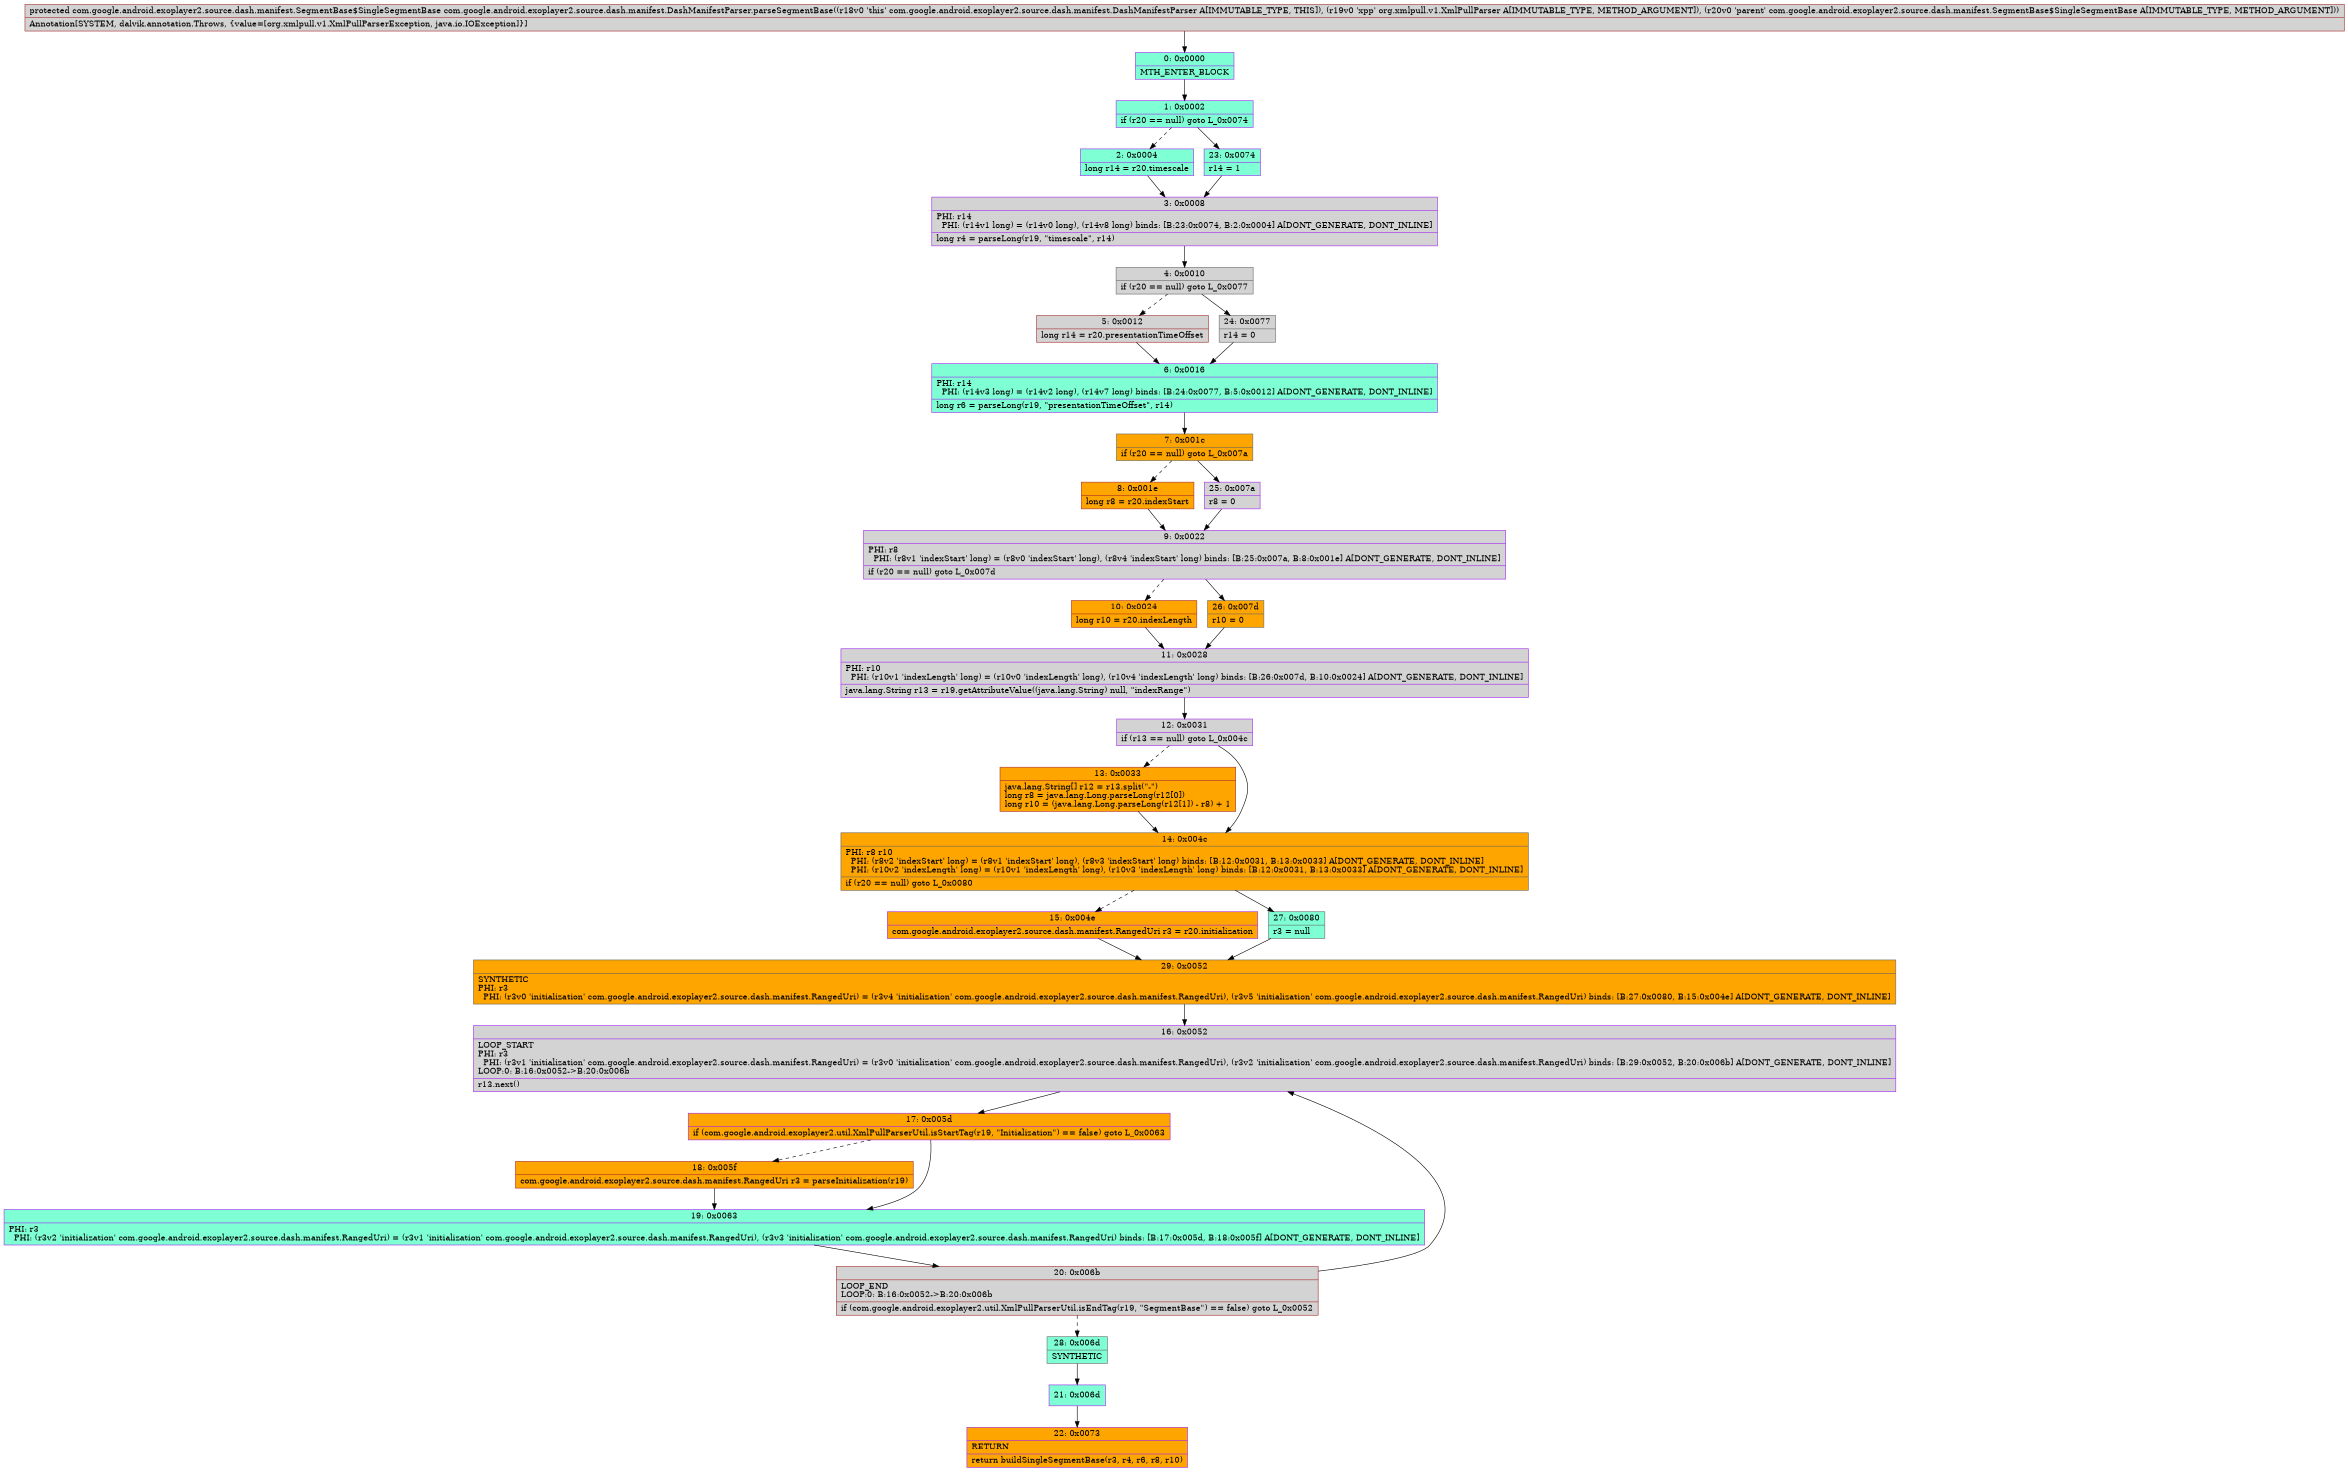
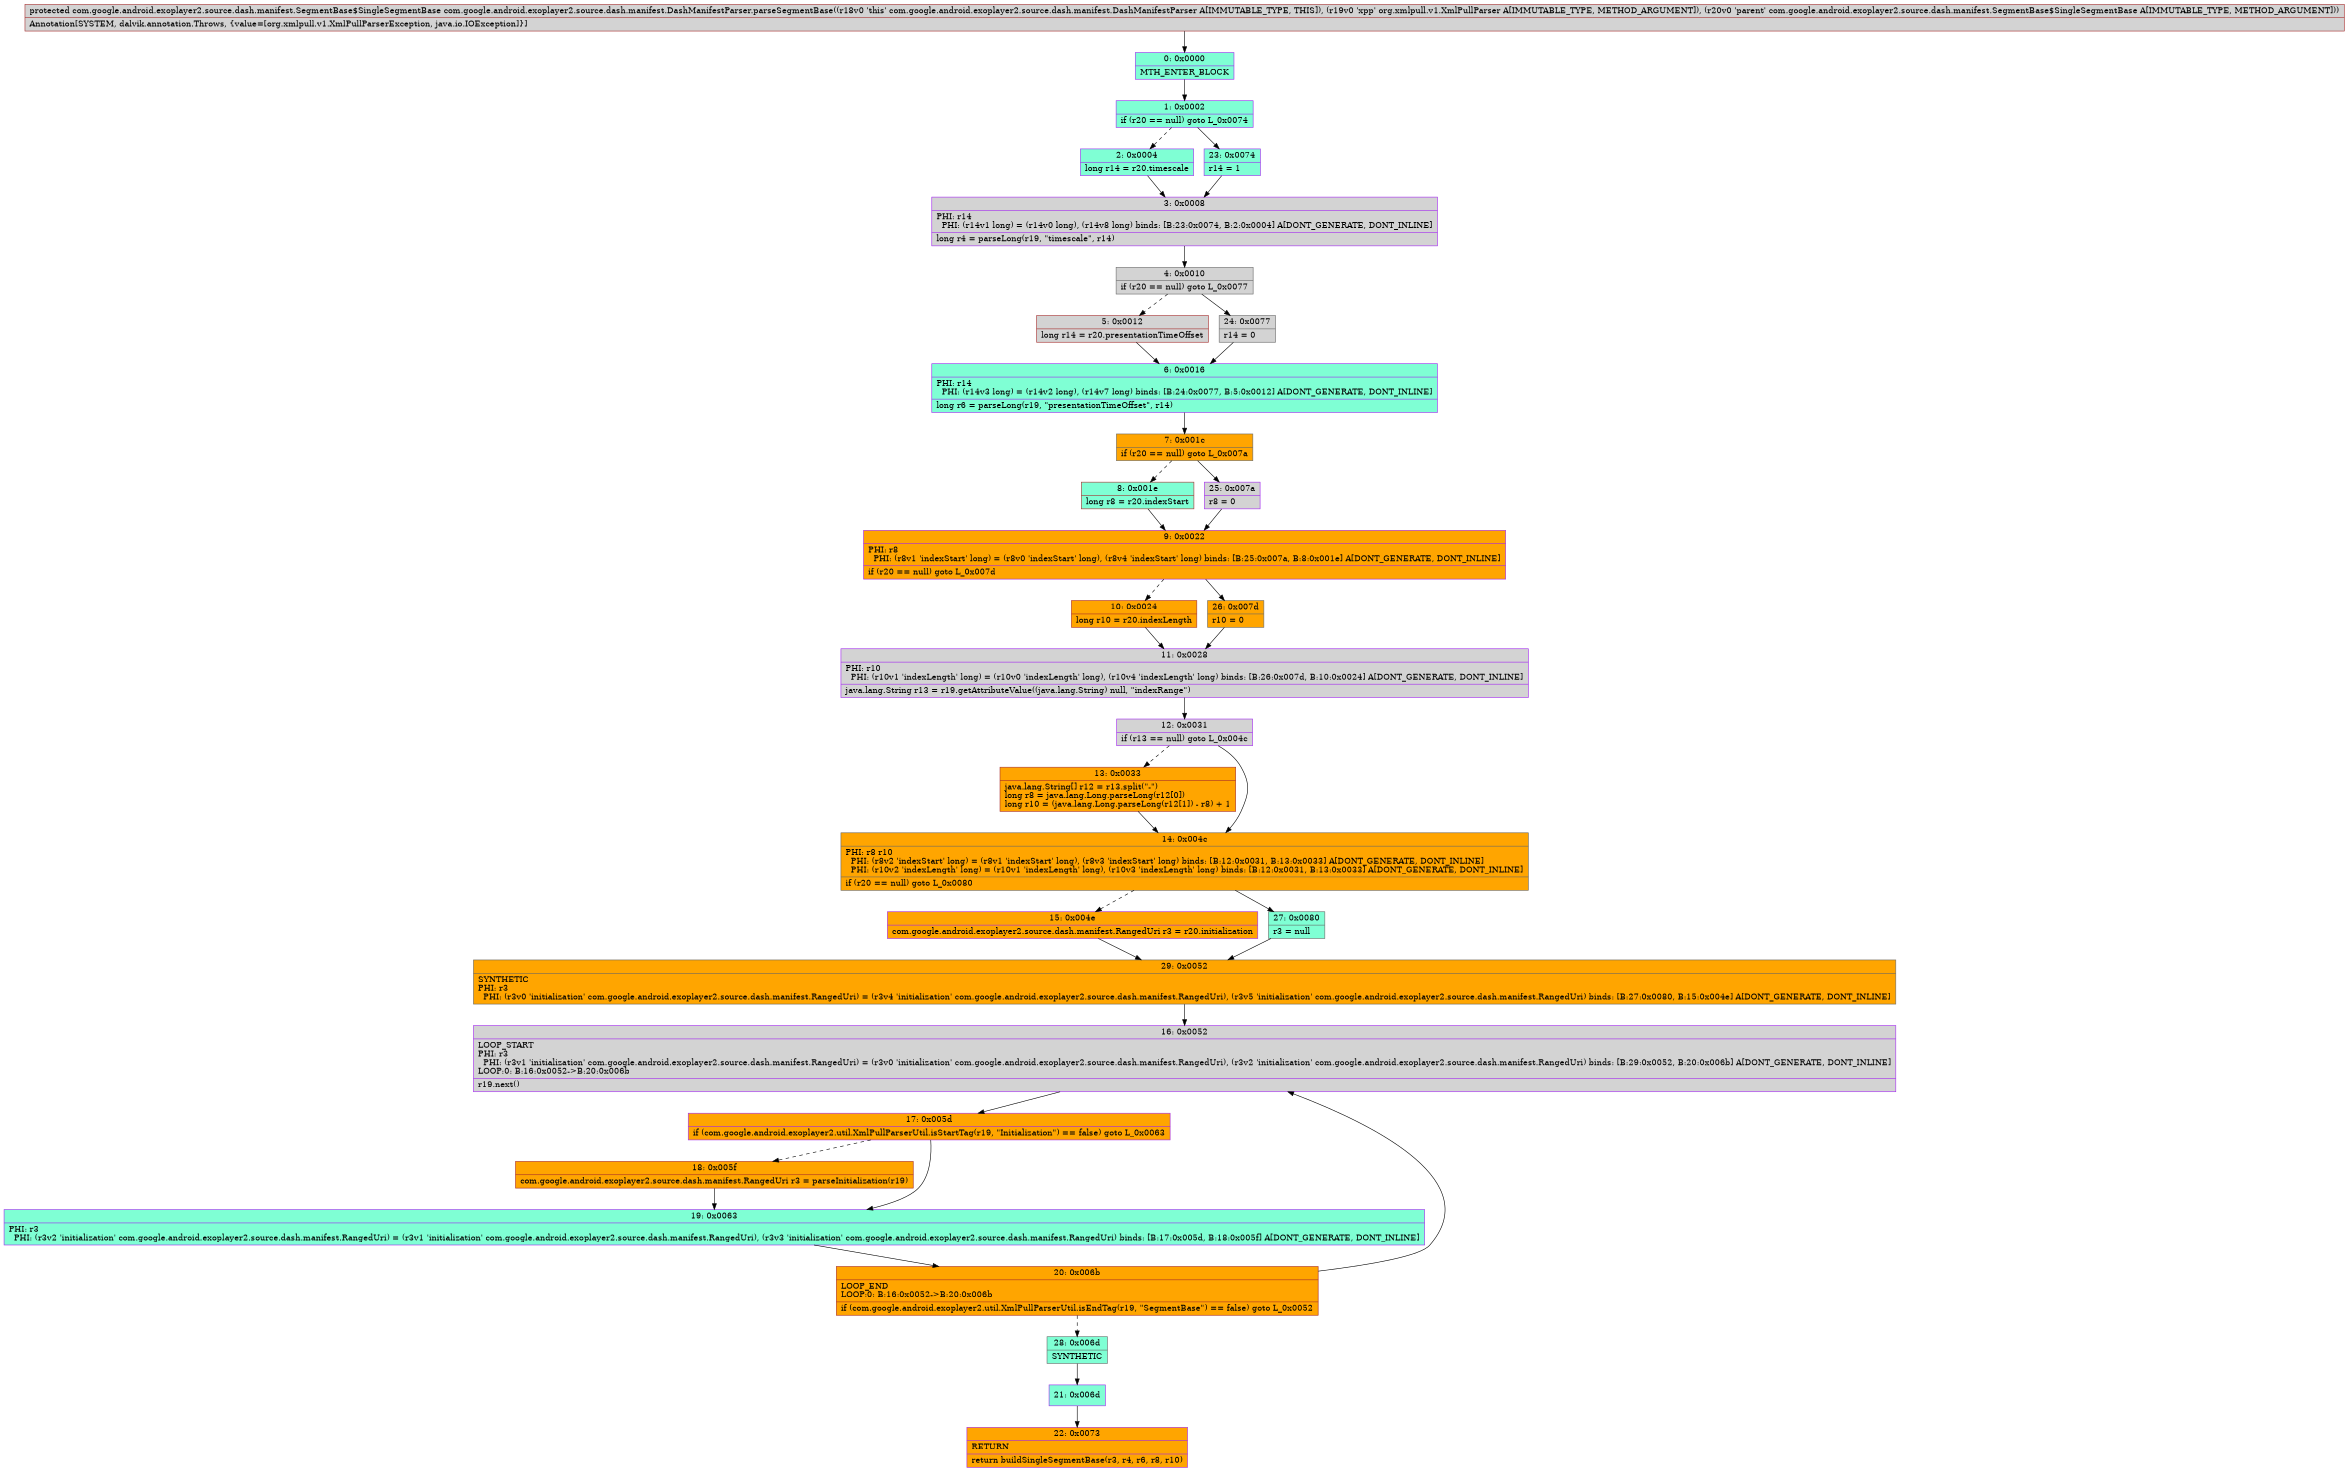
node "8: 0x001e": fillcolor orange -> aquamarine
node "9: 0x0022": fillcolor lightgrey -> orange
node "16: 0x0052": text "r13.next()" -> "r19.next()"
node "20: 0x006b": fillcolor lightgrey -> orange
